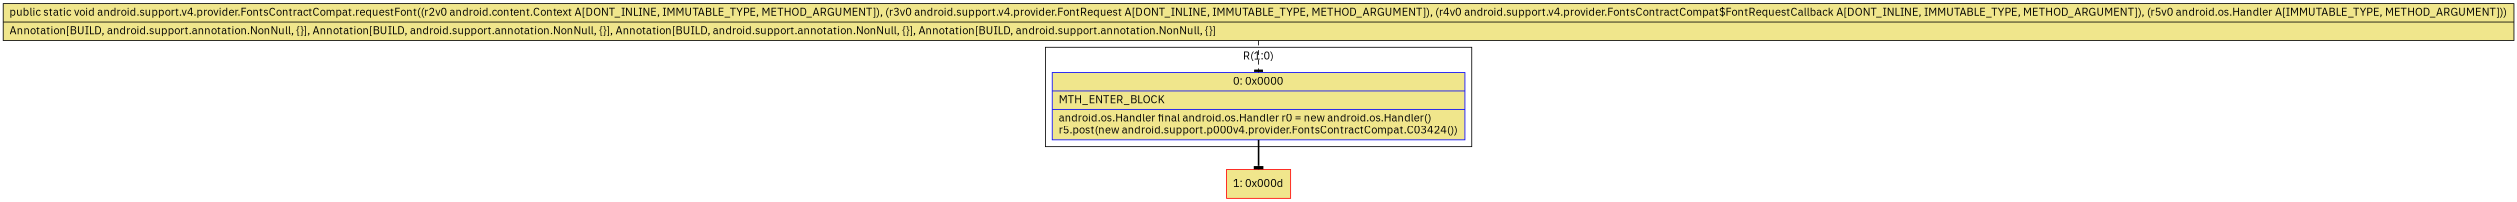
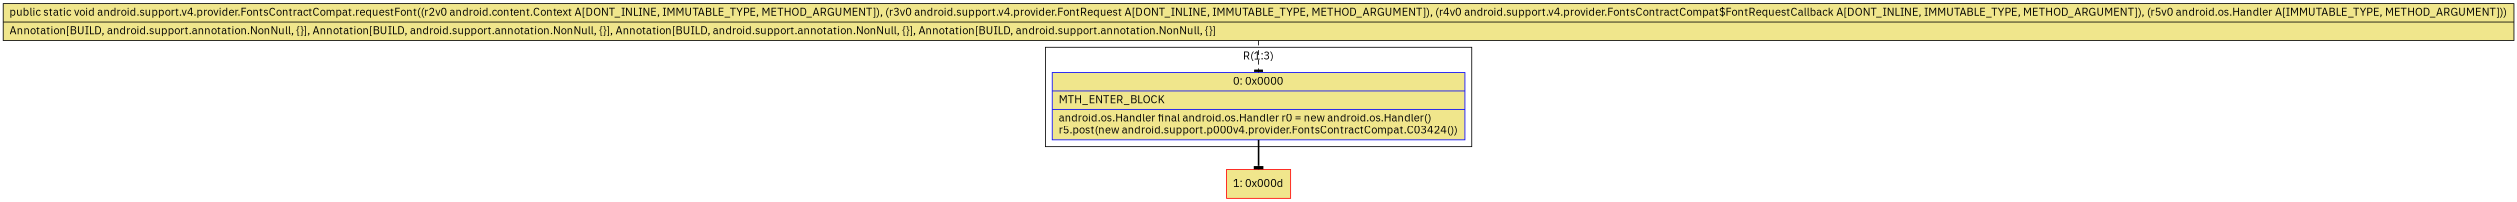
cluster "R(1:0)": label "R(1:0)" -> "R(1:3)"
